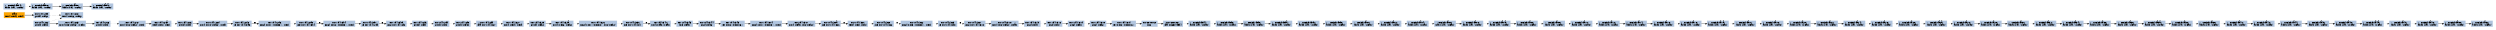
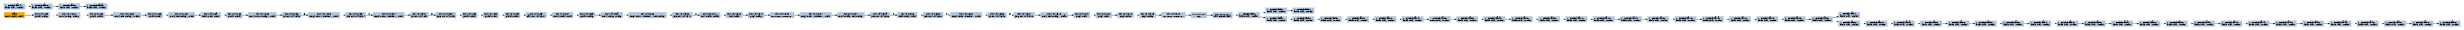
edge "0x71d412c2 pushl %ebx" -> "0x71d412c0 movl %esp, %ebp": reversed
edge "0x63d7f9f8 addb %al, (%eax)" -> "0x63d7f9fa addb %al, (%eax)": now "0x63d7f9f4 addb %al, (%eax)" -> "0x63d7f9fa addb %al, (%eax)"
edge "0x63d7fa04 addb %al, (%eax)" -> "0x63d7fa06 start %al, (%eax)": style dotted -> bold
edge "0x63d7fa24 addb %al, (%eax)" -> "0x63d7fa26 addb %al, (%eax)": now "0x63d7fa22 addb %al, (%eax)" -> "0x63d7fa26 addb %al, (%eax)"
edge "0x63d7fa34 addb %al, (%eax)" -> "0x63d7fa36 addb %al, (%eax)": style bold -> dotted
